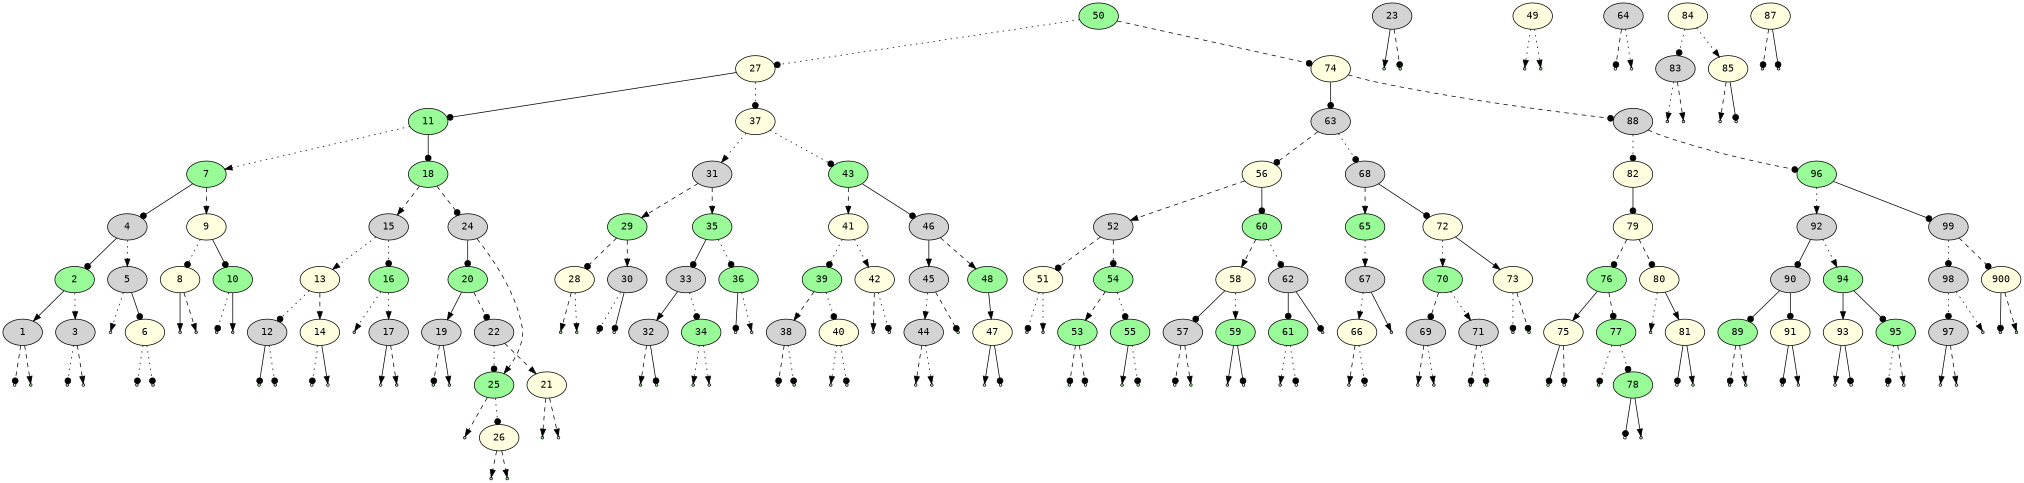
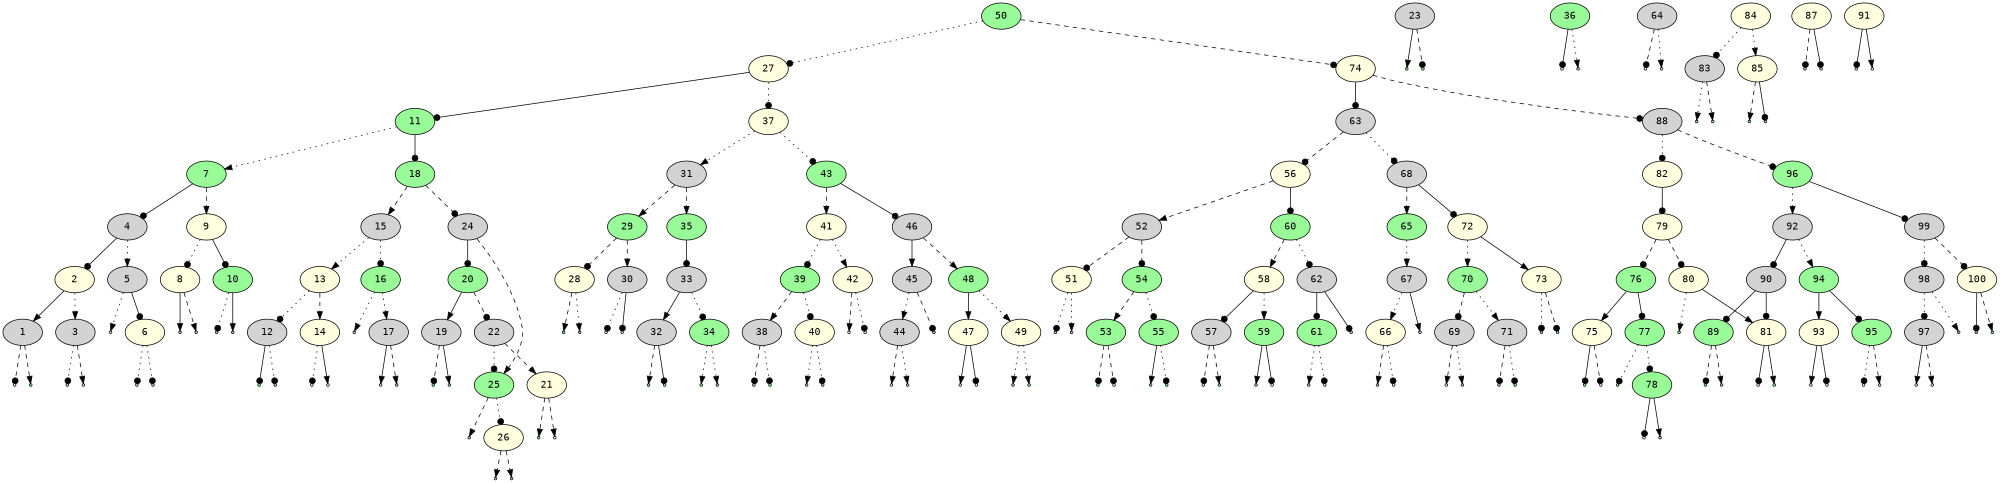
edge "35" -> "36": removed
node "2": fillcolor palegreen -> lightyellow
node "900": label "900" -> "100"
edge "48" -> "49": added
edge "76" -> "77": style dashed -> solid
edge "90" -> "91": now "90" -> "81"
